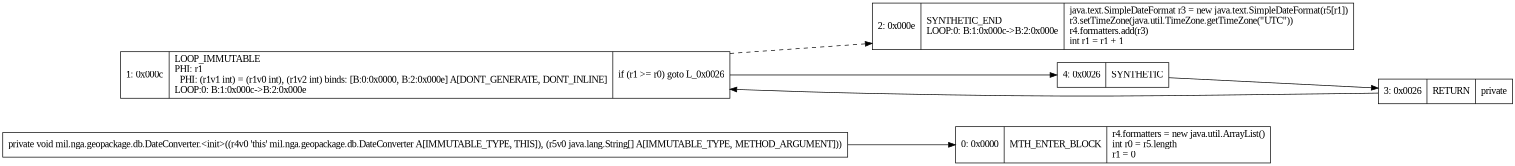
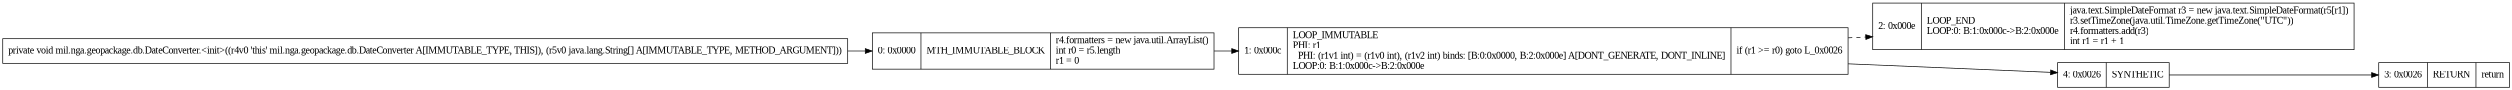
node "2: 0x000e": text "SYNTHETIC_END" -> "LOOP_END"
node "3: 0x0026": text "private" -> "return"
edge "3: 0x0026" -> "1: 0x000c": now "0: 0x0000" -> "1: 0x000c"
node "0: 0x0000": text "MTH_ENTER_BLOCK" -> "MTH_IMMUTABLE_BLOCK"
